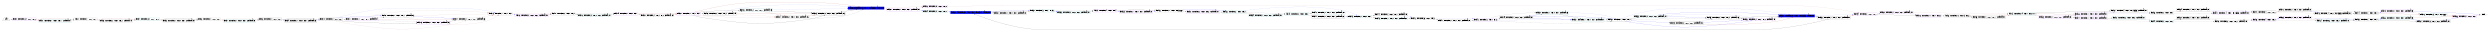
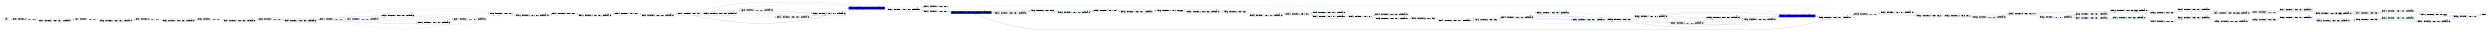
node "Block 10": text "ILP: 0" -> "MLP: 0"
